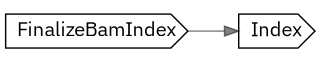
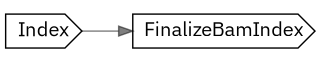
edge "FinalizeBamIndex" -> "Index": reversed
